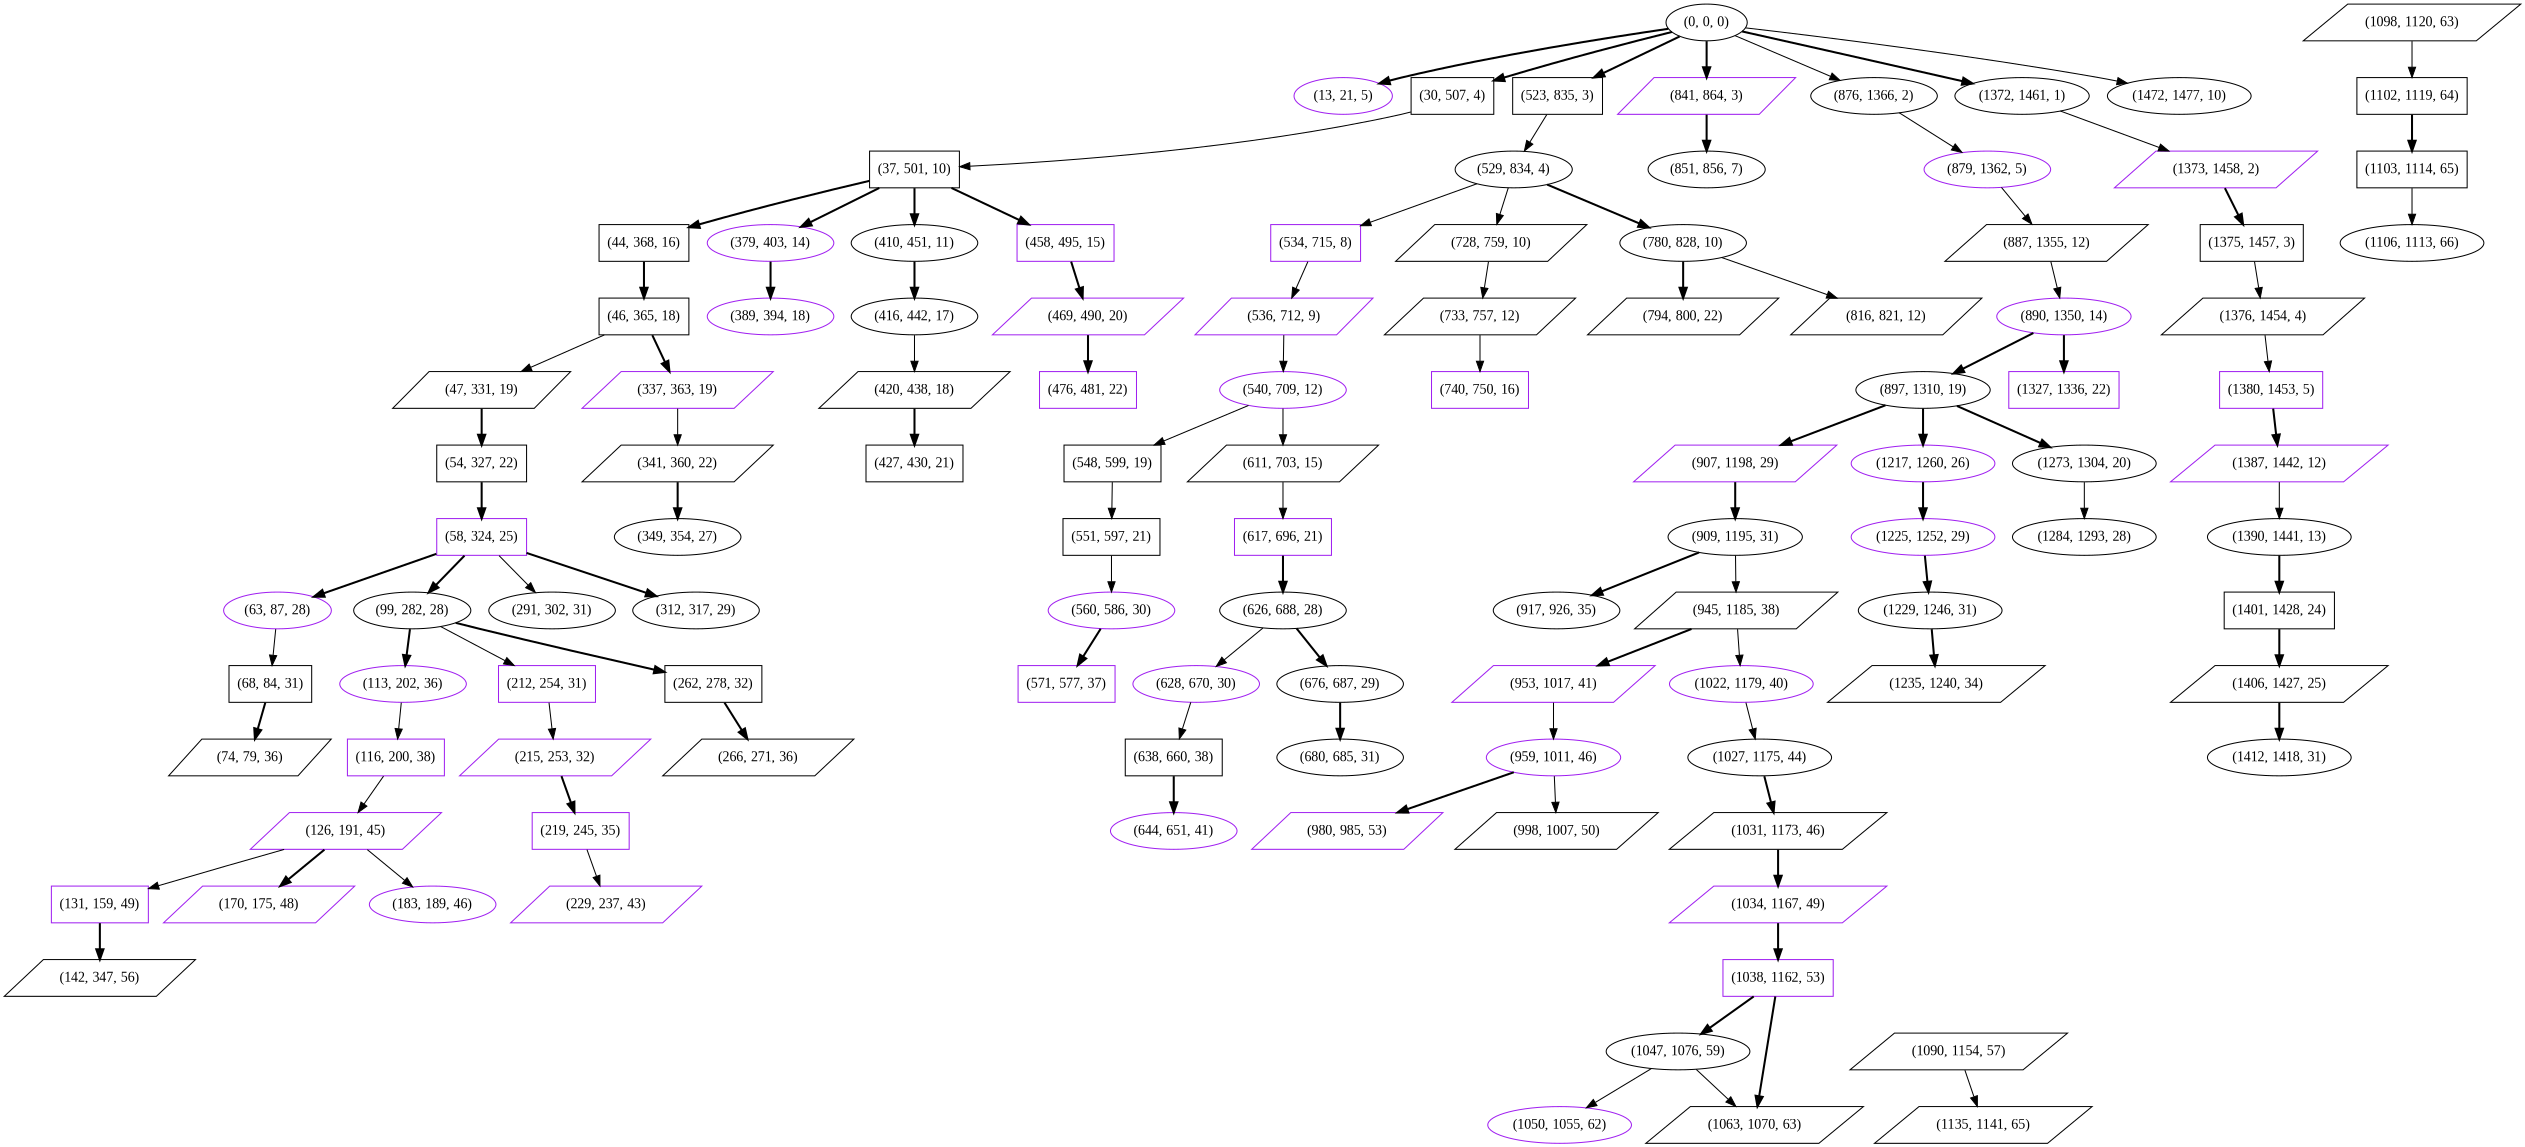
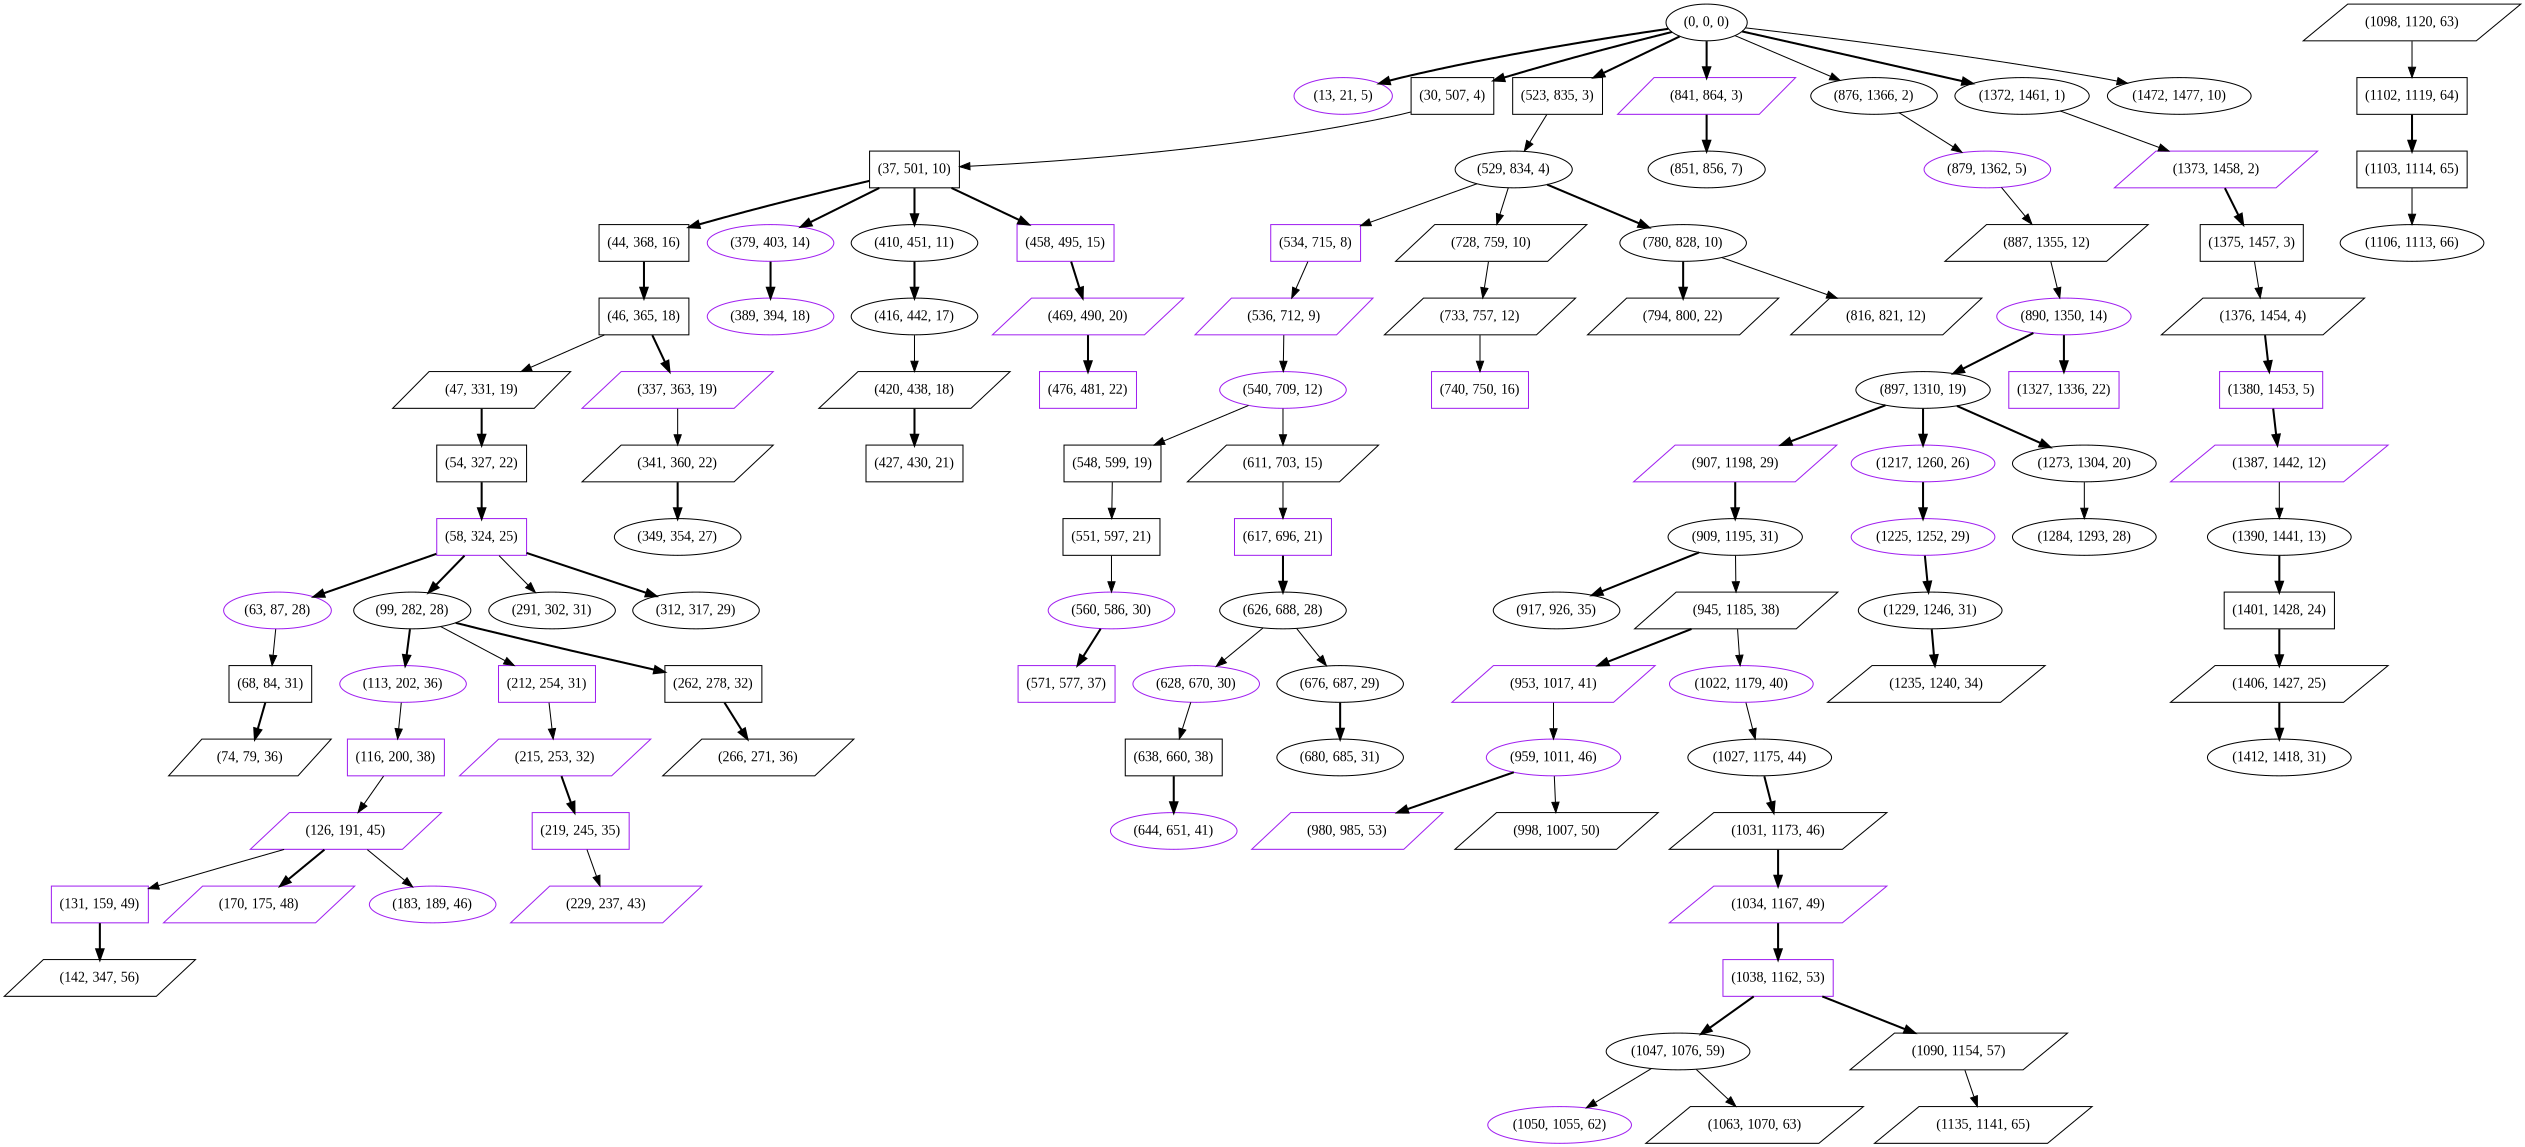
edge "(1376, 1454, 4)" -> "(1380, 1453, 5)": style solid -> bold
edge "(626, 688, 28)" -> "(676, 687, 29)": style bold -> solid
edge "(1038, 1162, 53)" -> "(1063, 1070, 63)": now "(1038, 1162, 53)" -> "(1090, 1154, 57)"
